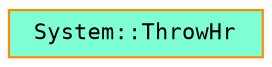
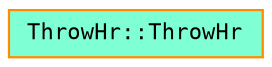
node "System::ThrowHr": label "System::ThrowHr" -> "ThrowHr::ThrowHr"
